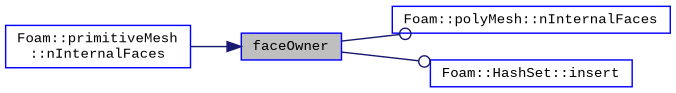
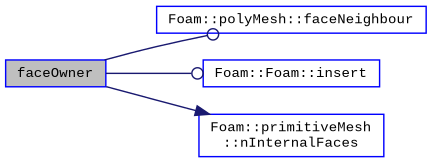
node "Foam::polyMesh::nInternalFaces": label "Foam::polyMesh::nInternalFaces" -> "Foam::polyMesh::faceNeighbour"
edge "Foam::primitiveMesh ::nInternalFaces" -> "faceOwner": reversed
node "Foam::HashSet::insert": label "Foam::HashSet::insert" -> "Foam::Foam::insert"
